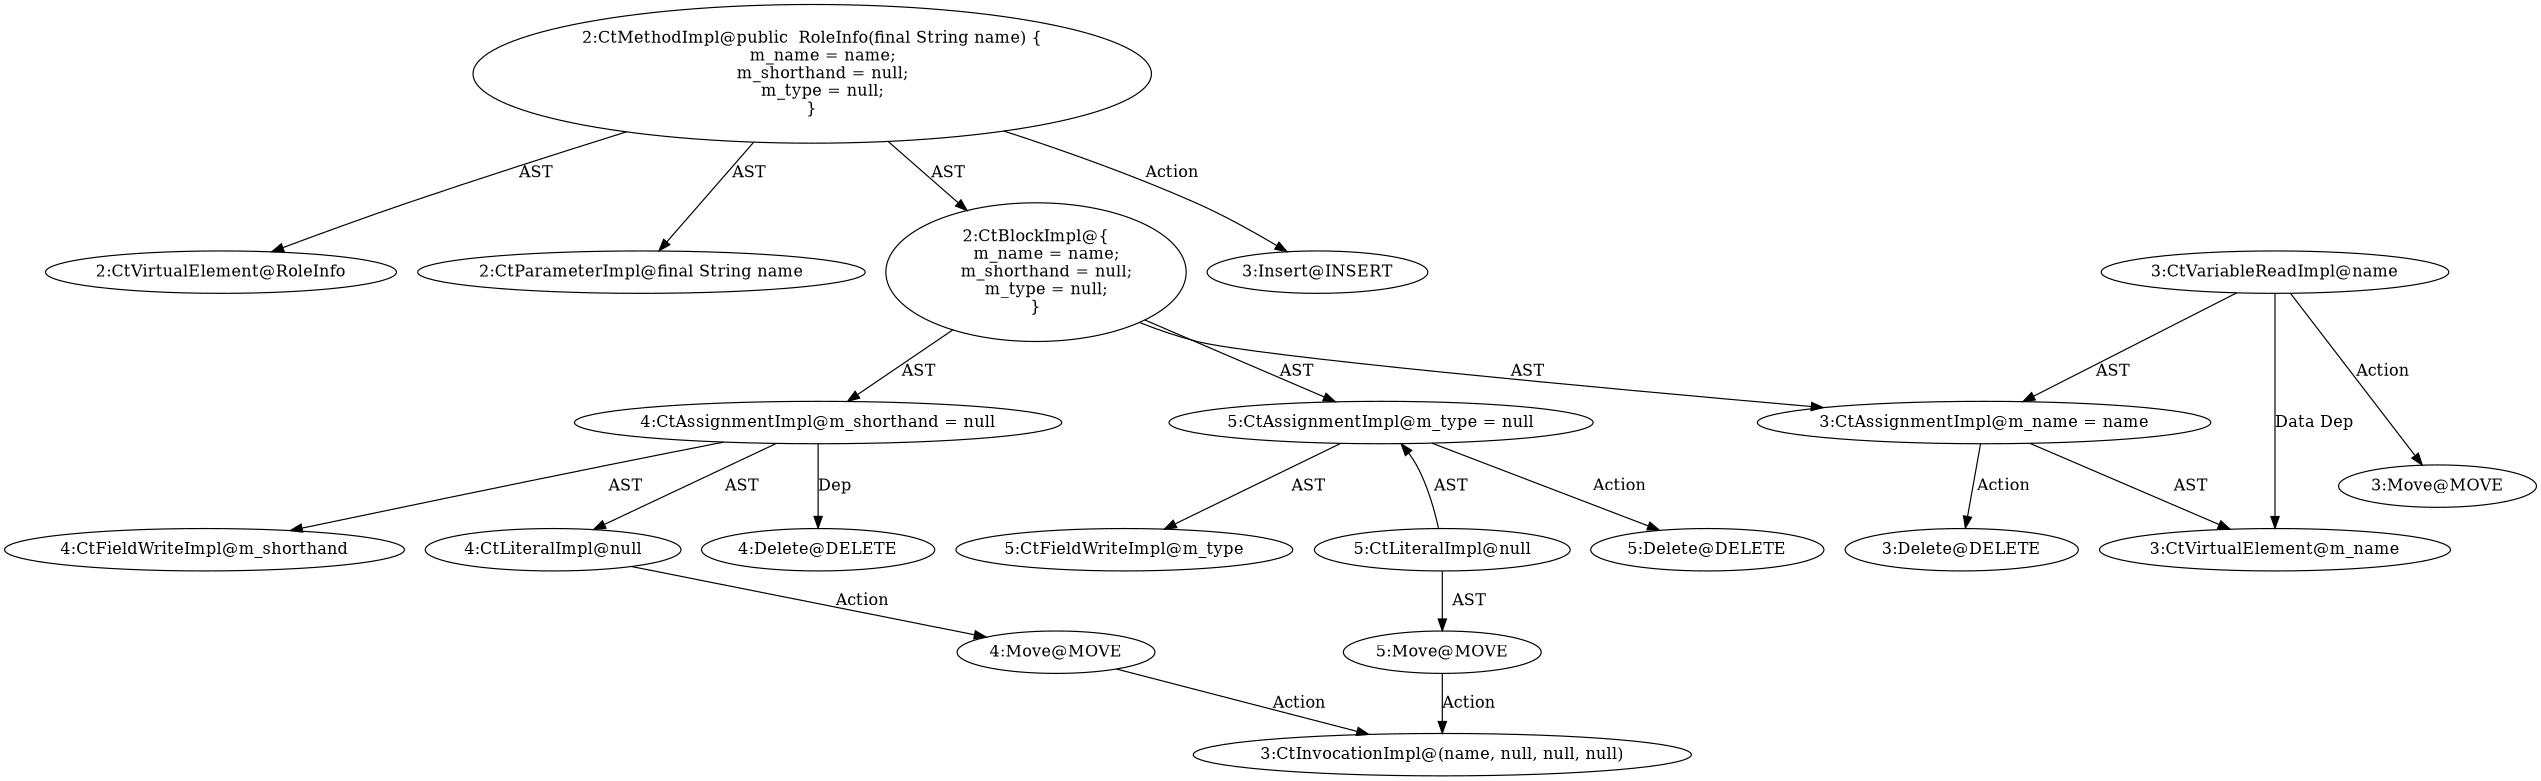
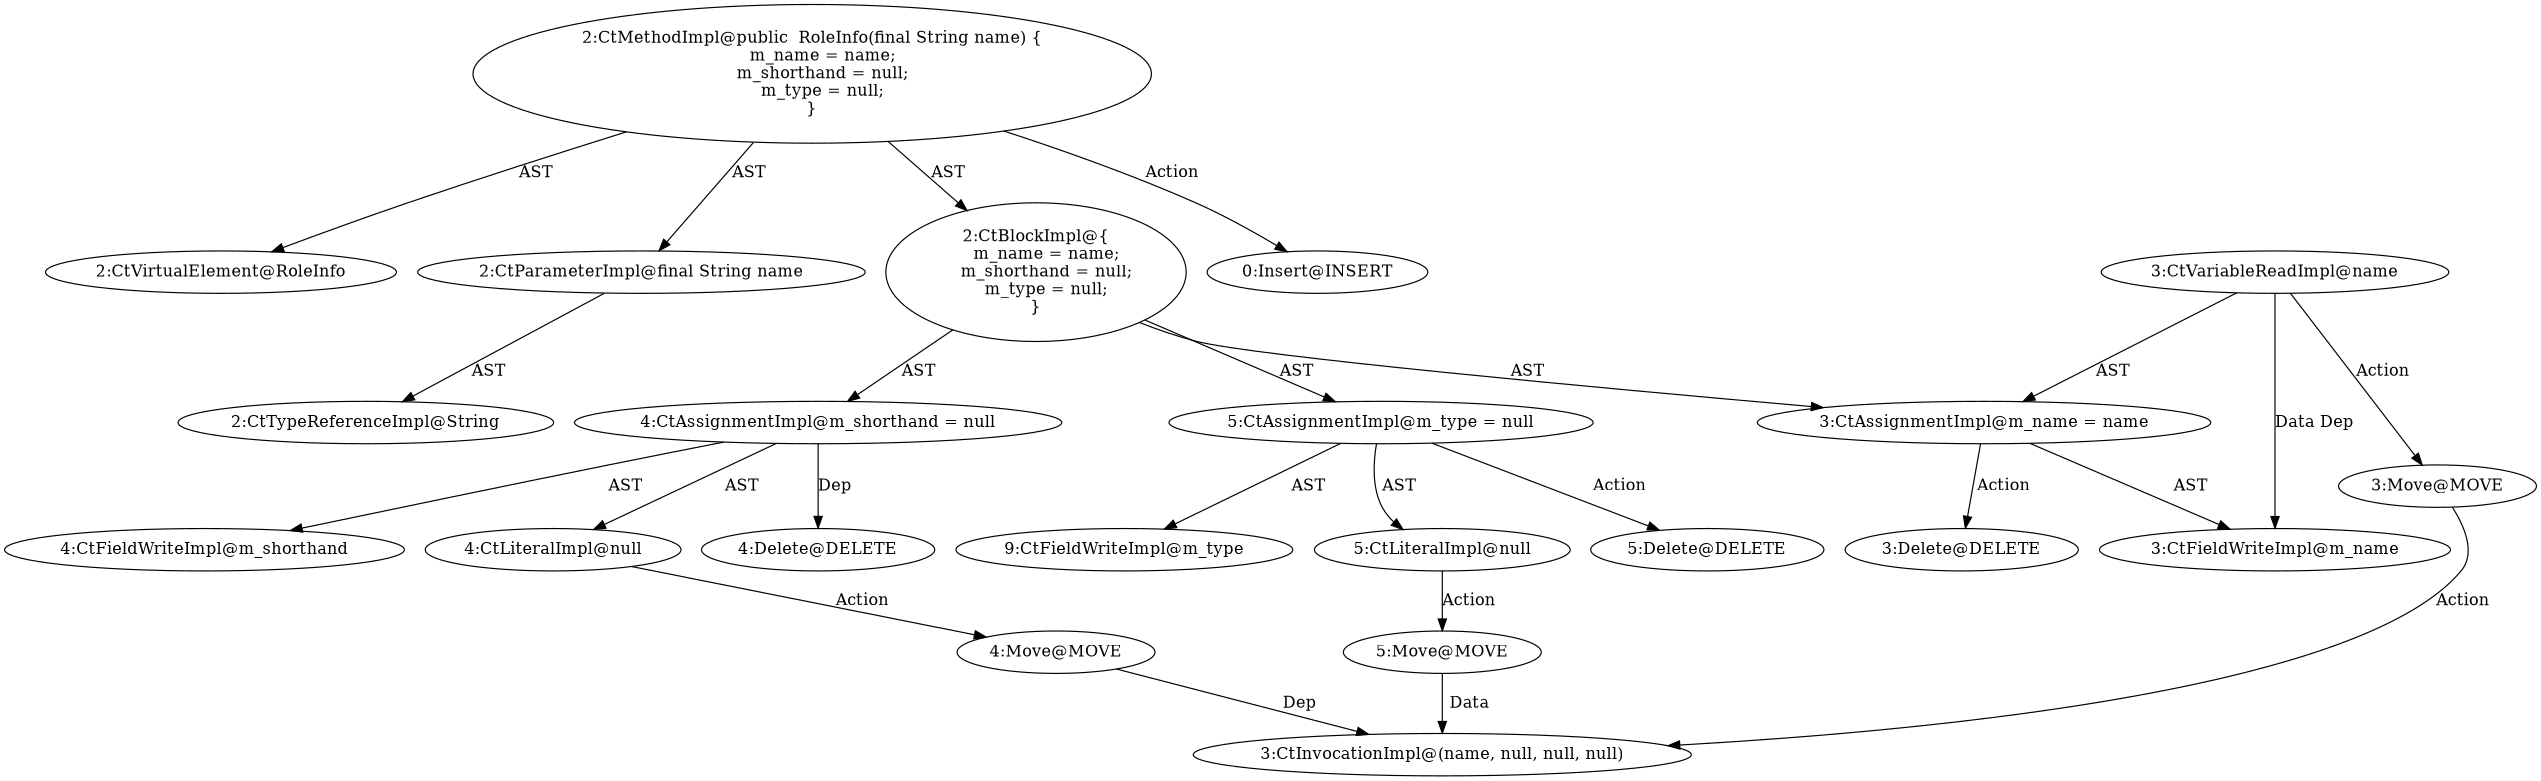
node "3:Insert@INSERT": label "3:Insert@INSERT" -> "0:Insert@INSERT"
node "2:CtTypeReferenceImpl@String": added
edge "5:CtLiteralImpl@null" -> "5:CtAssignmentImpl@m_type = null": reversed
node "5:CtFieldWriteImpl@m_type": label "5:CtFieldWriteImpl@m_type" -> "9:CtFieldWriteImpl@m_type"
node "3:CtVirtualElement@m_name": label "3:CtVirtualElement@m_name" -> "3:CtFieldWriteImpl@m_name"
edge "5:CtLiteralImpl@null" -> "5:Move@MOVE": label "AST" -> "Action"
edge "3:Move@MOVE" -> "3:CtInvocationImpl@(name, null, null, null)": added, label "Action"
edge "4:Move@MOVE" -> "3:CtInvocationImpl@(name, null, null, null)": label "Action" -> "Dep"
edge "5:Move@MOVE" -> "3:CtInvocationImpl@(name, null, null, null)": label "Action" -> "Data"
